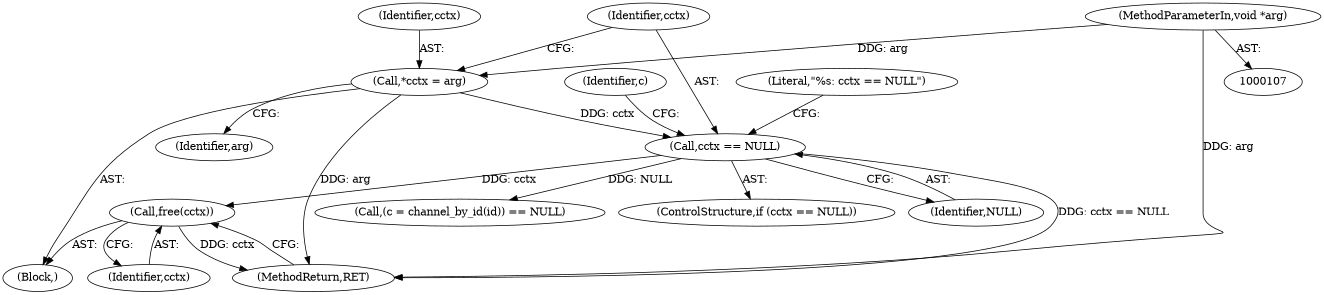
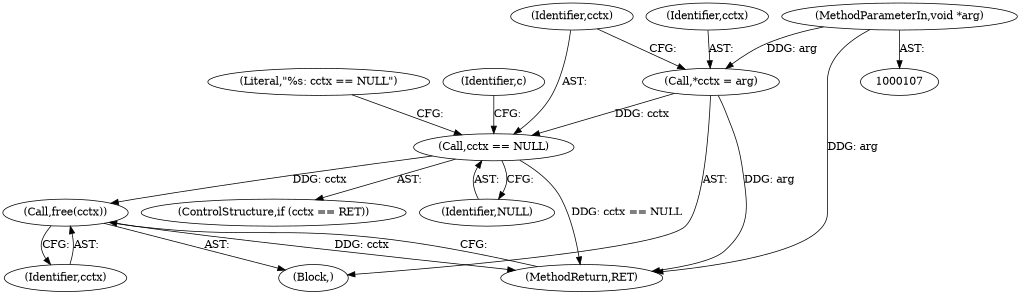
node "(Identifier,arg)": removed
node "(Call,(c = channel_by_id(id)) == NULL)": removed
node "(ControlStructure,if (cctx == NULL))": label "(ControlStructure,if (cctx == NULL))" -> "(ControlStructure,if (cctx == RET))"
